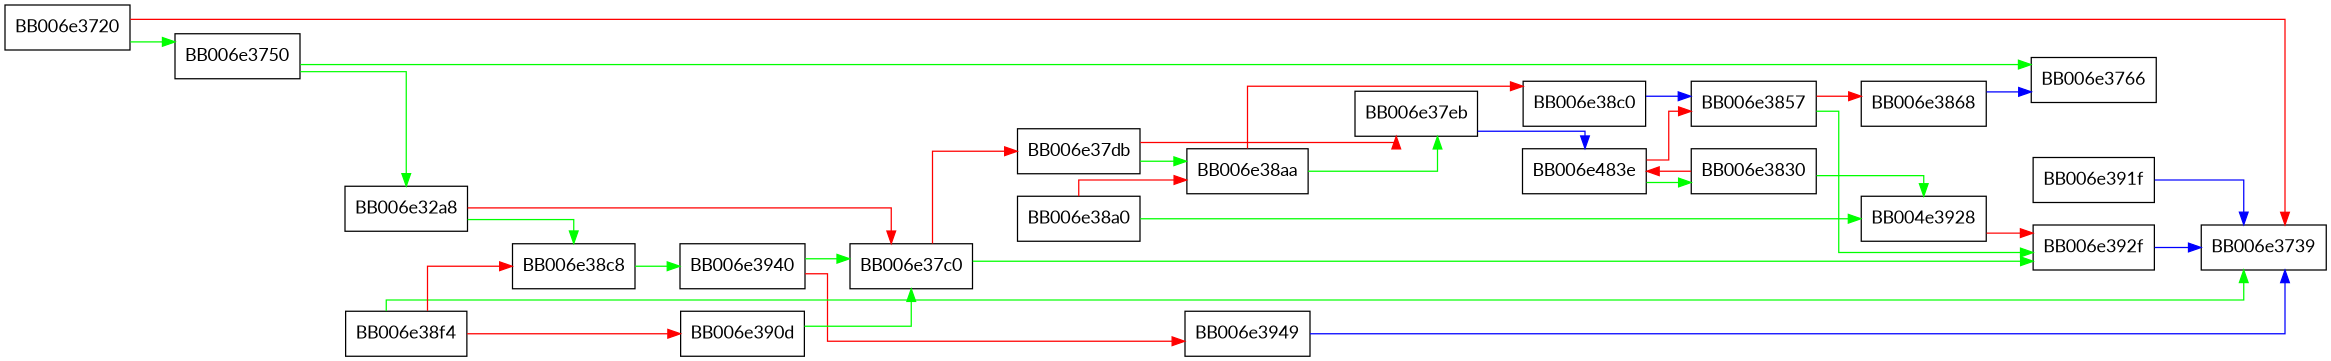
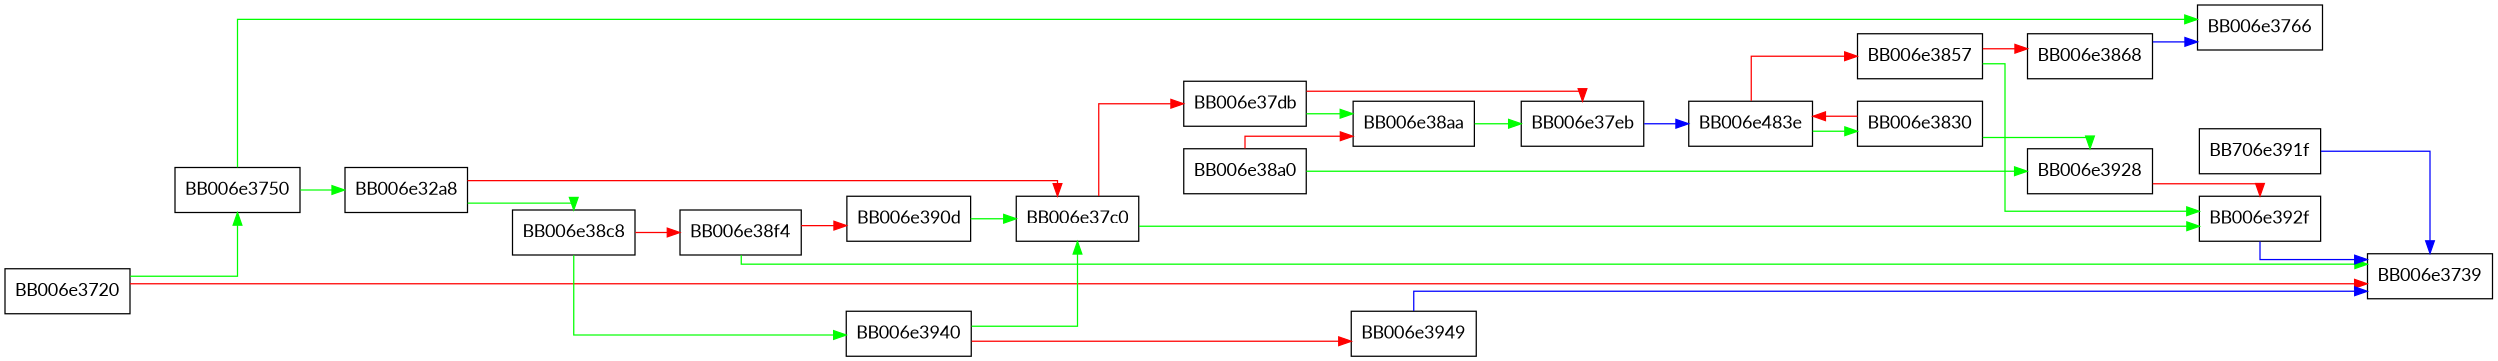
node "BB006e38c0": removed
node "BB006e391f": label "BB006e391f" -> "BB706e391f"
node "BB004e3928": label "BB004e3928" -> "BB006e3928"
edge "BB006e38f4" -> "BB006e38c8": reversed
